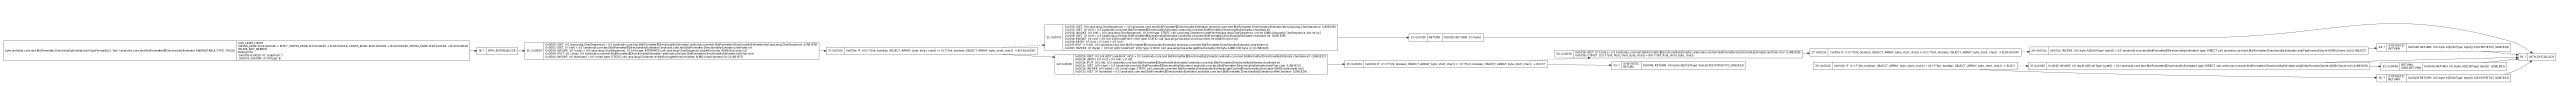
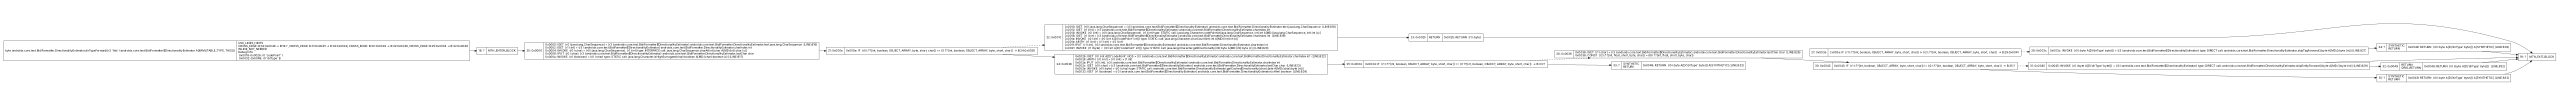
edge "26: 0x0036" -> "27: 0x003a": now "26: 0x0036" -> "30: 0x0043"
